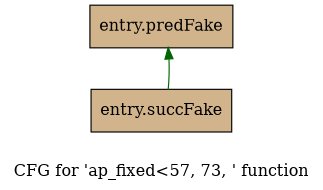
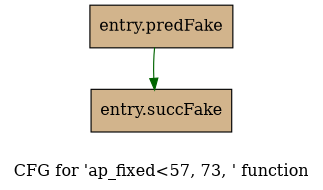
edge "entry.succFake" -> "entry.predFake": reversed
